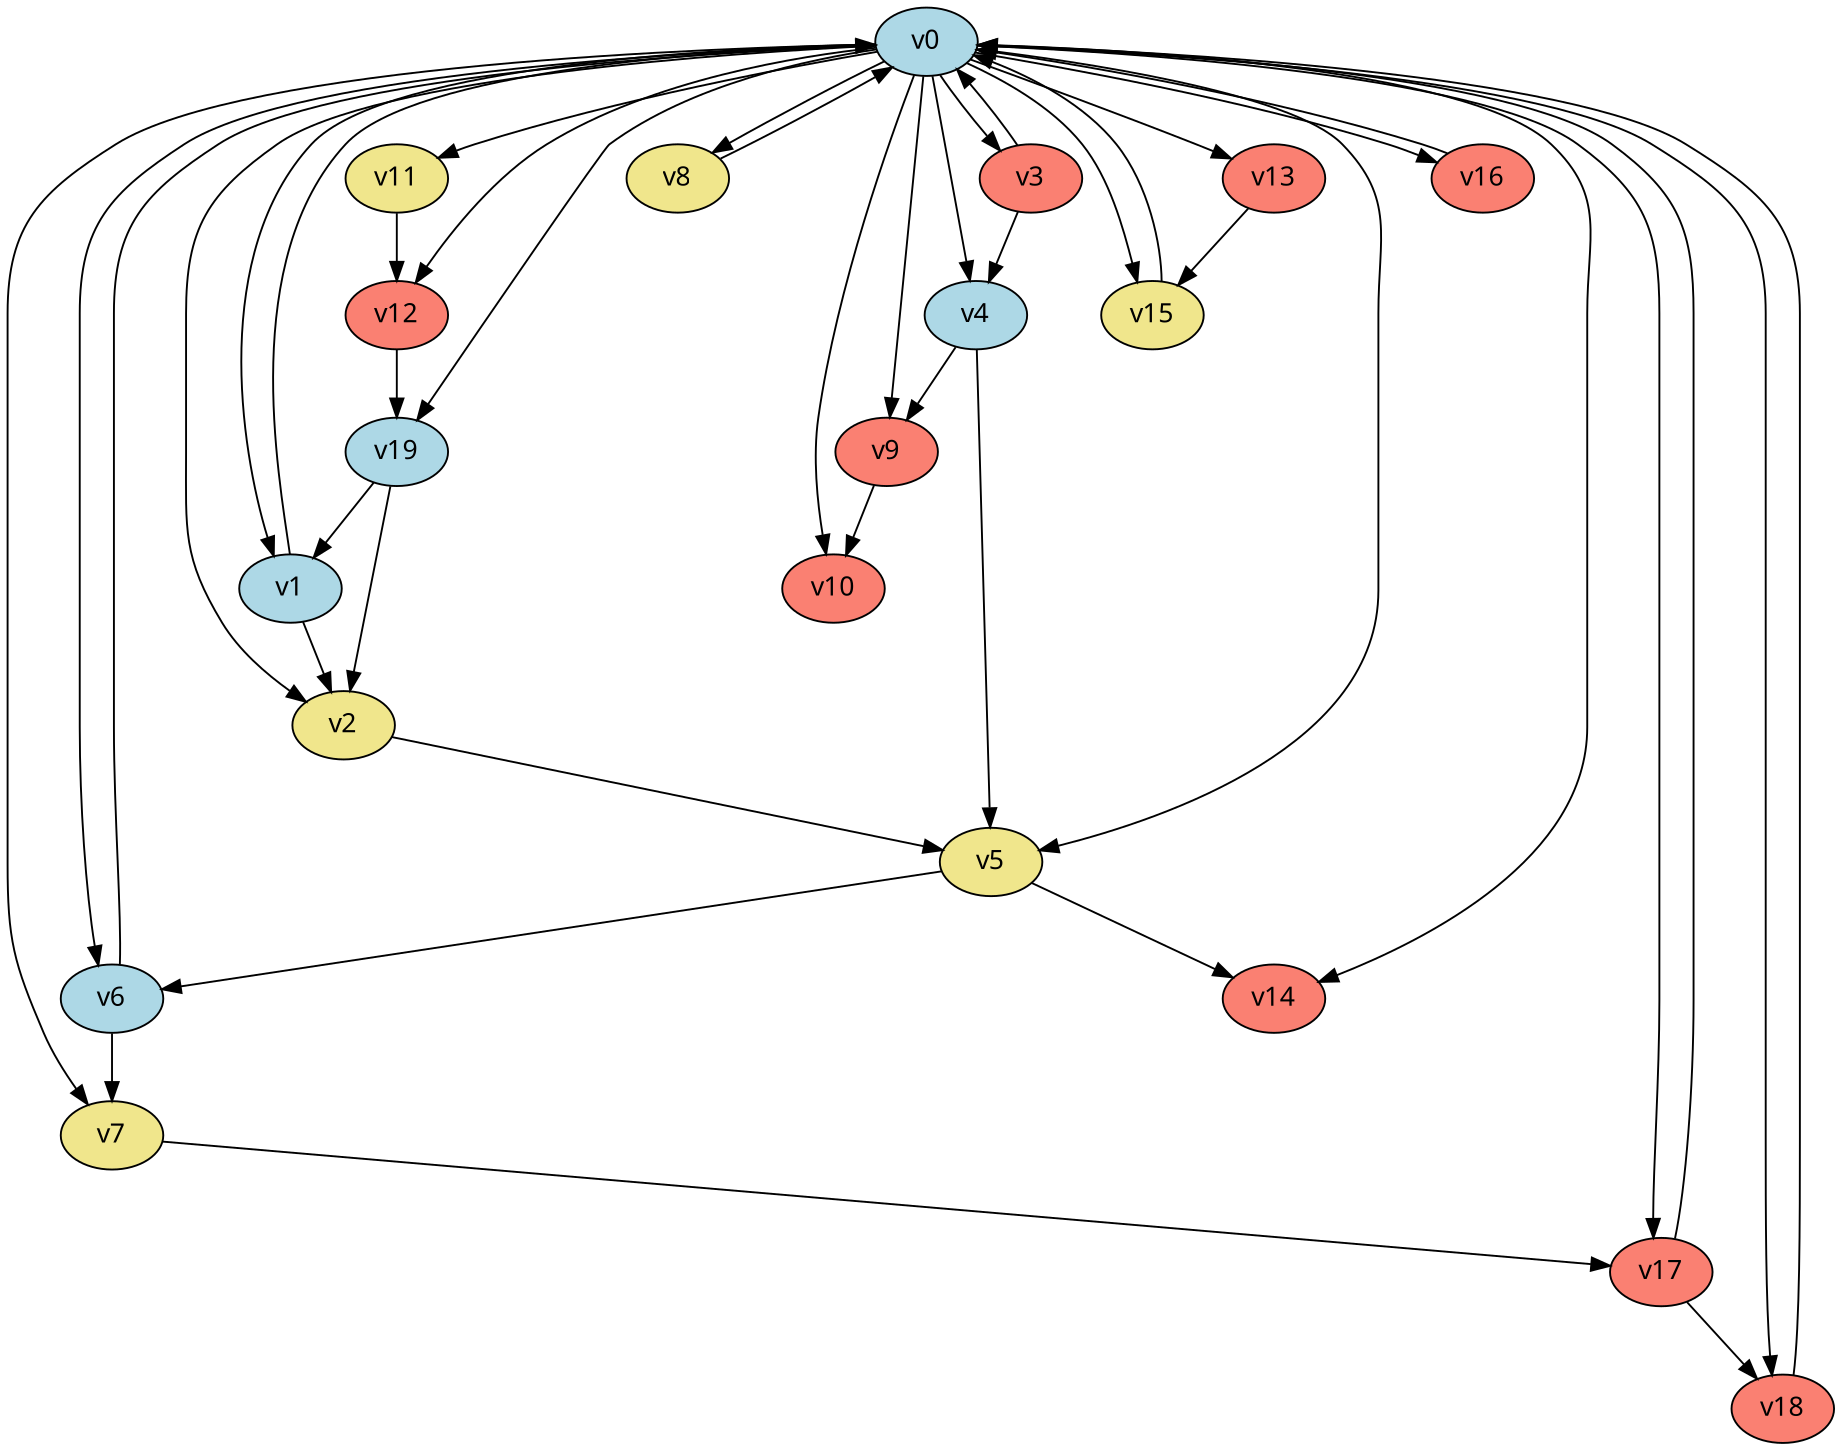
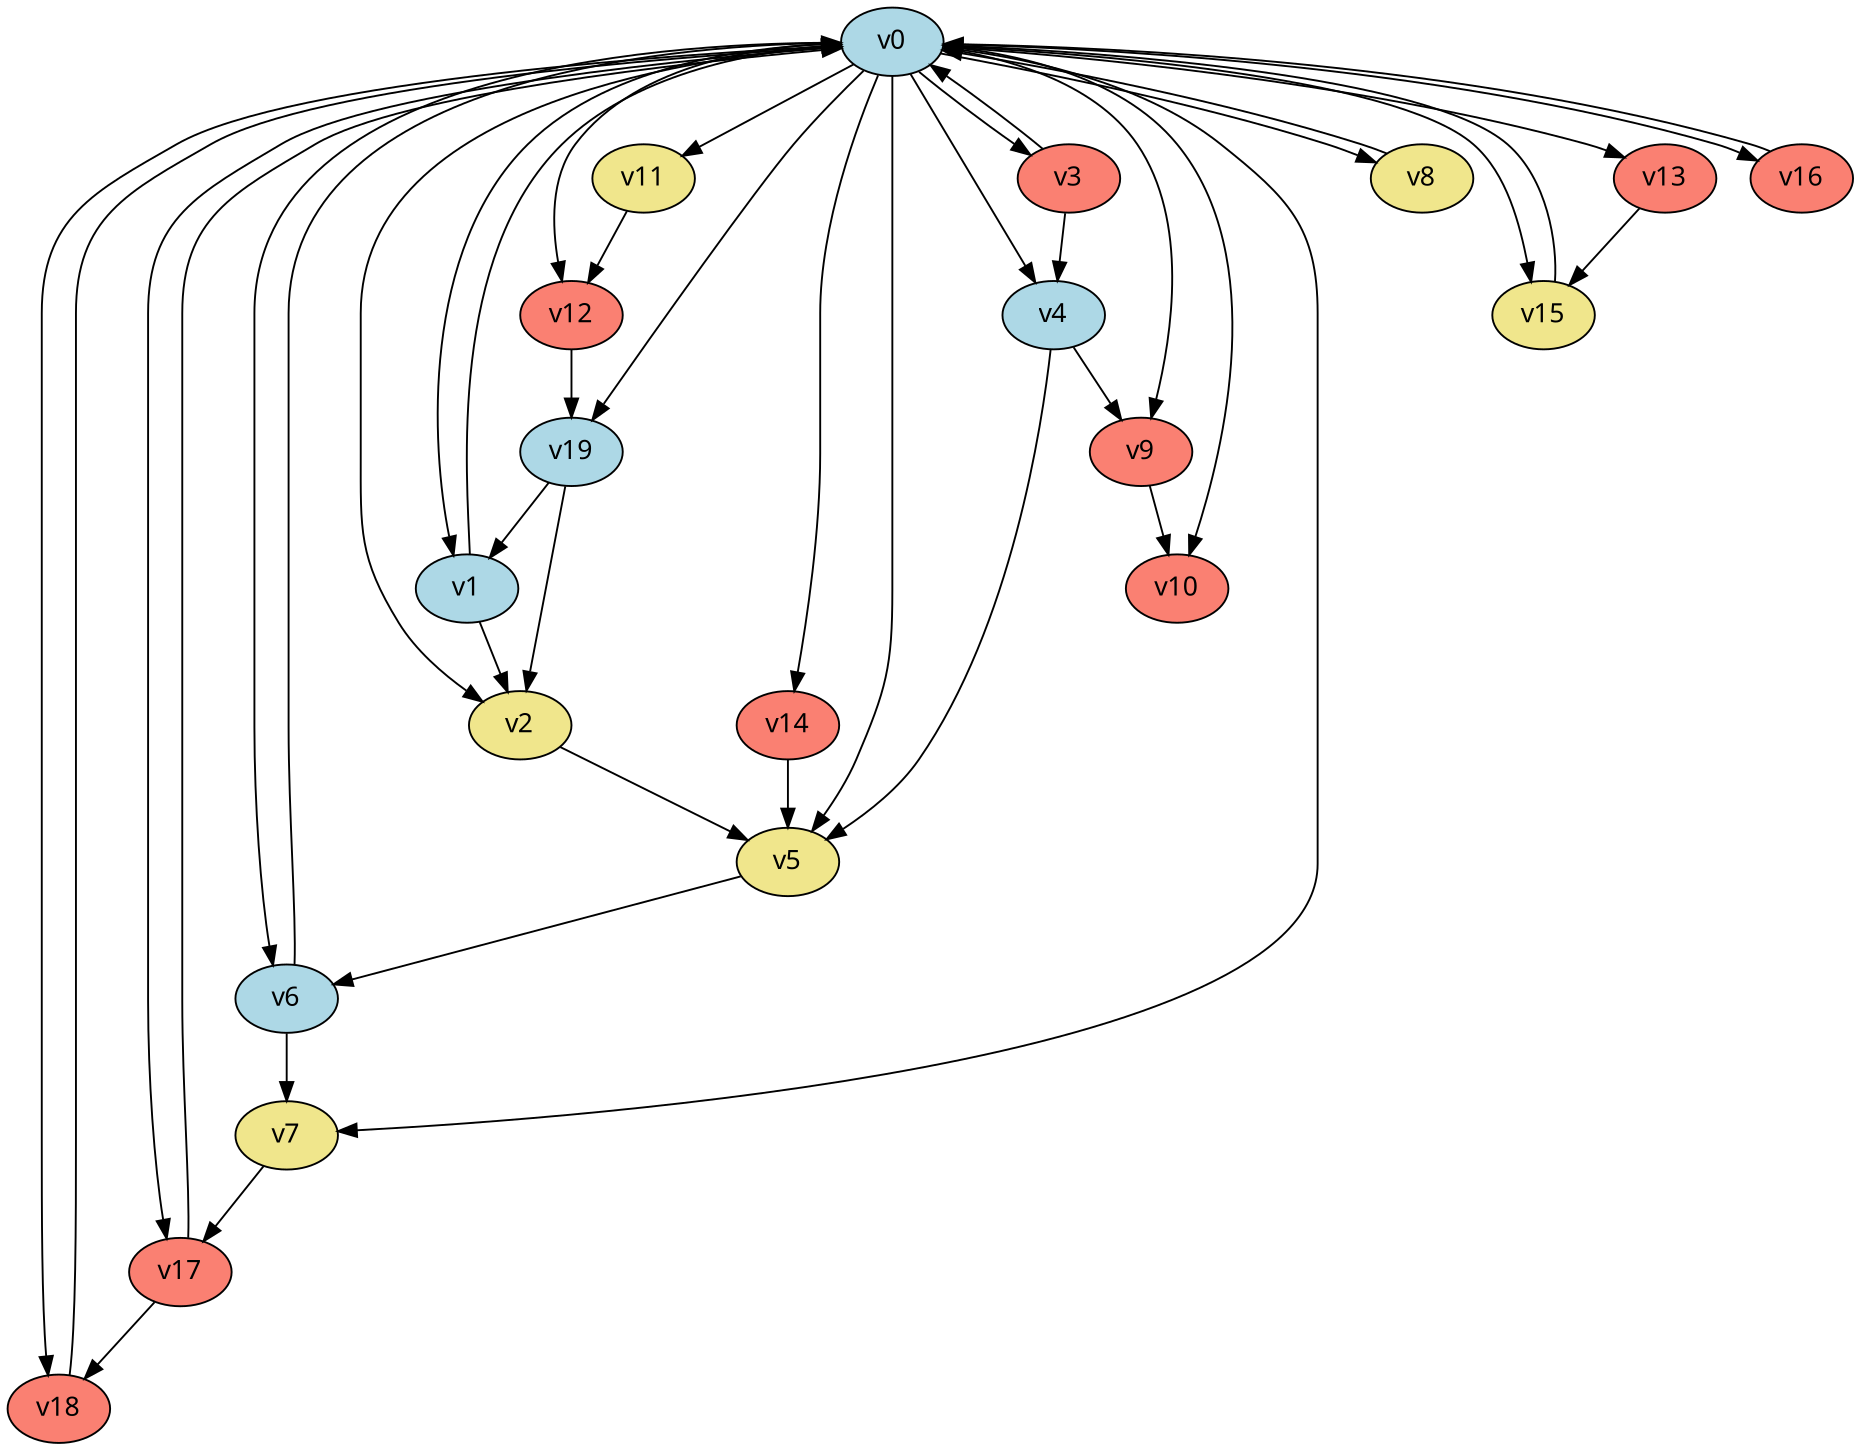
edge "v5" -> "v14": reversed
